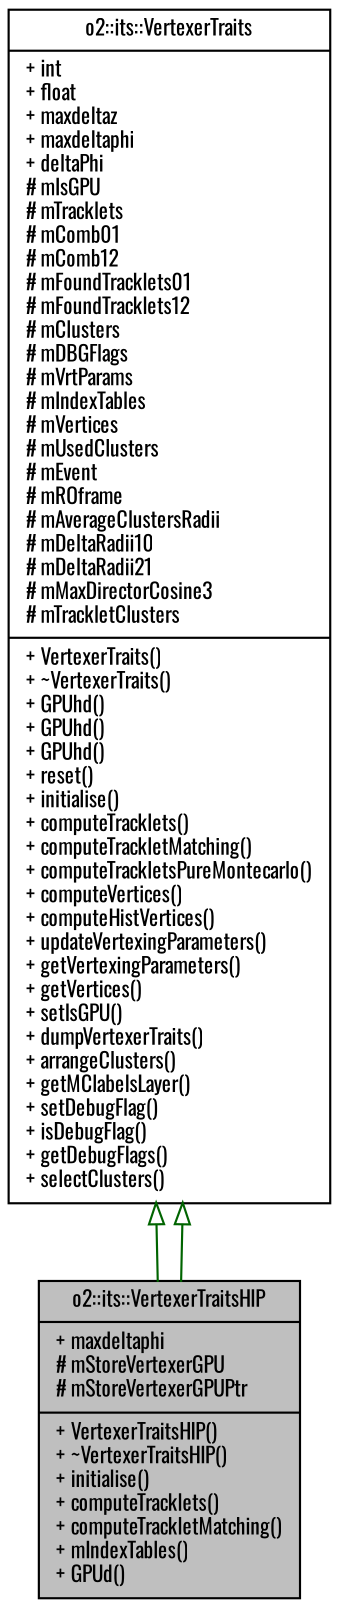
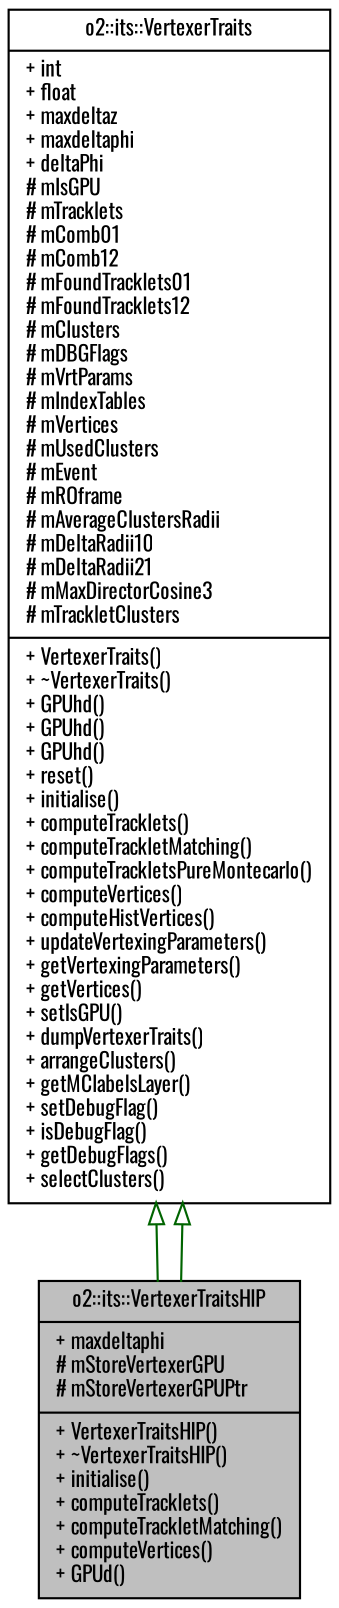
node "o2::its::VertexerTraitsHIP": text "+ mIndexTables()" -> "+ computeVertices()"
